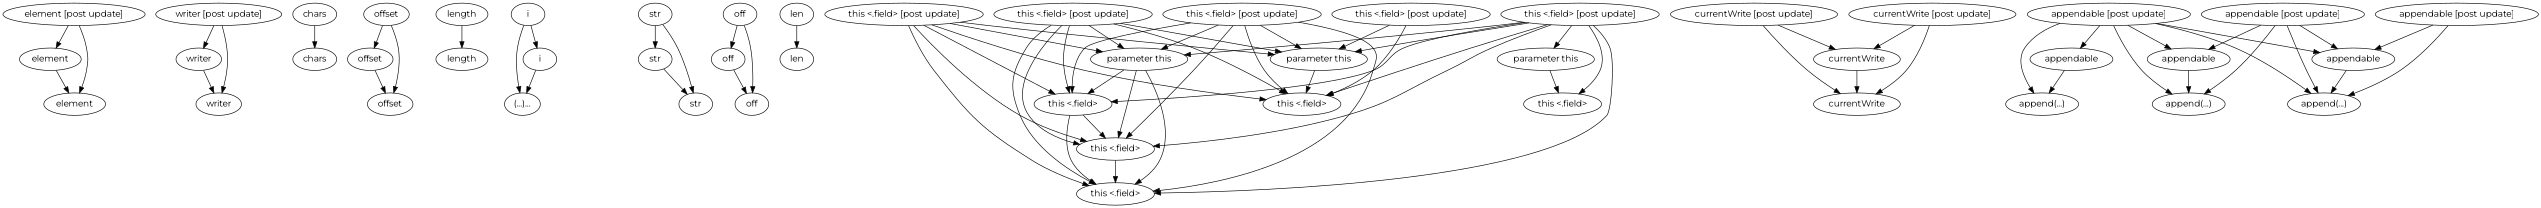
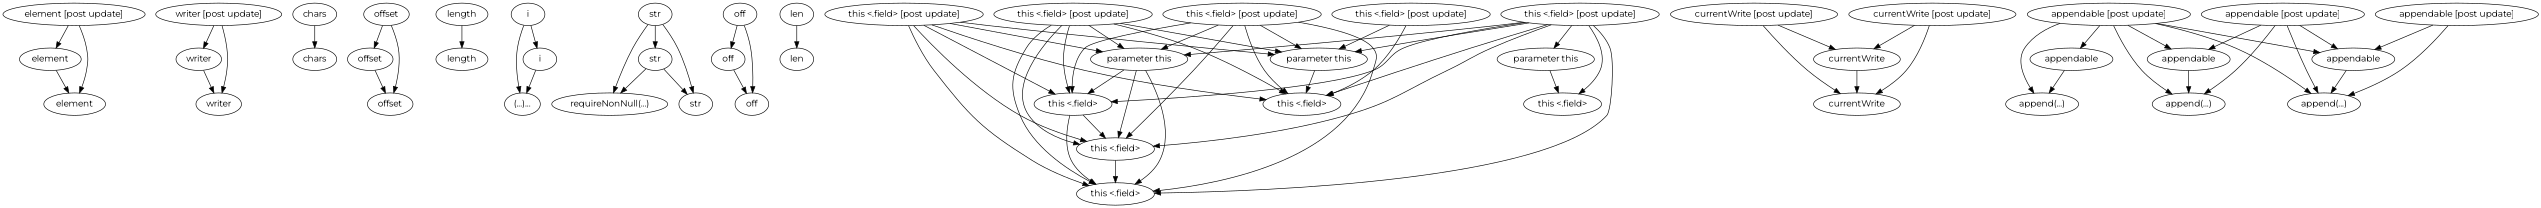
node "requireNonNull(...)": added
